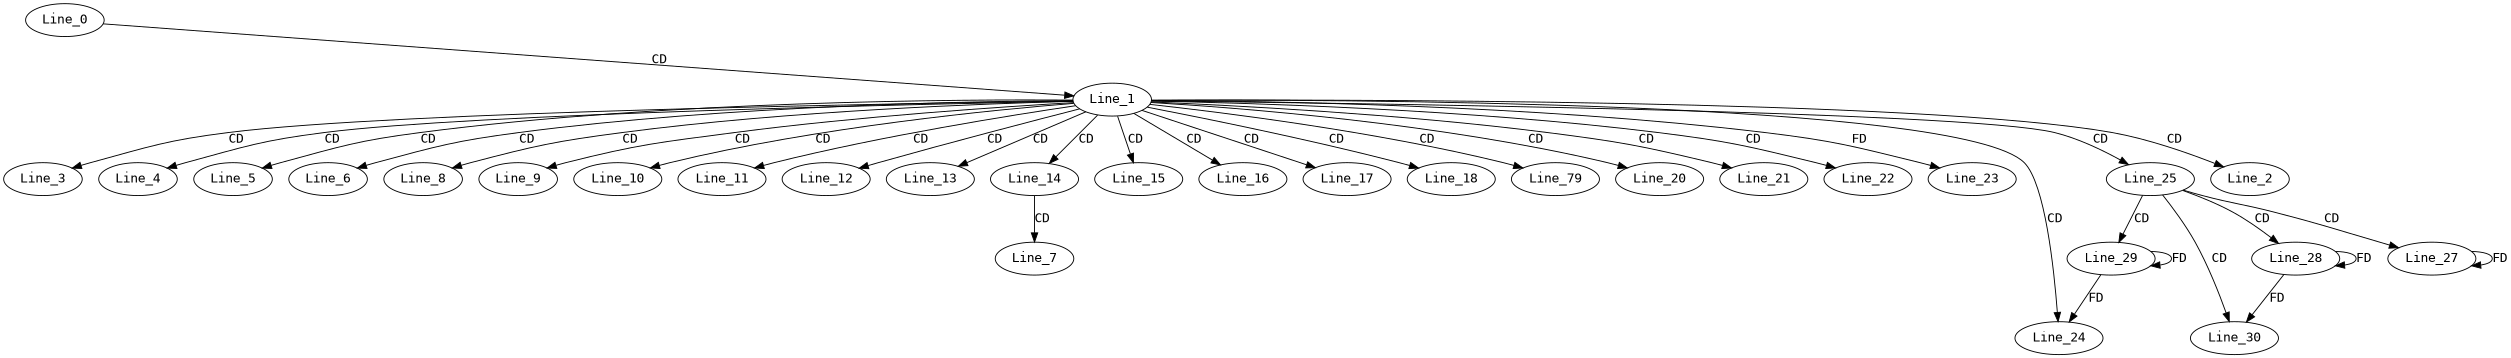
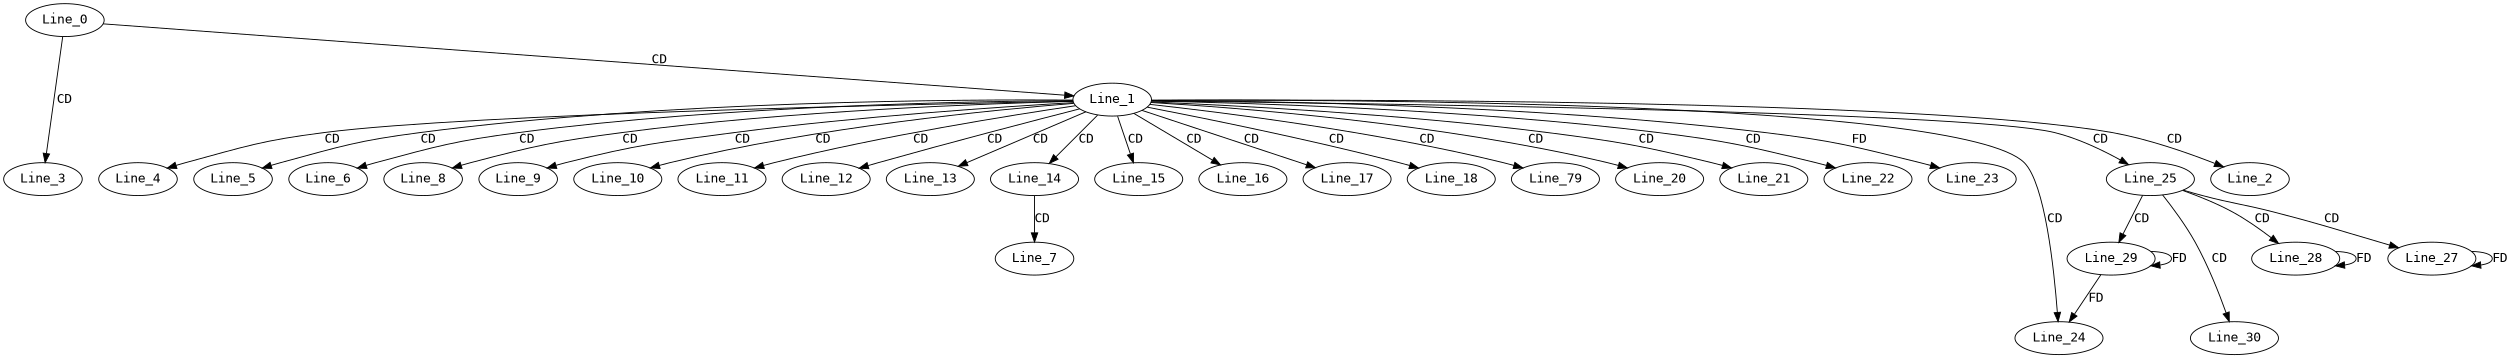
edge "Line_1" -> "Line_3": now "Line_0" -> "Line_3"
edge "Line_28" -> "Line_30": removed, label "FD"
